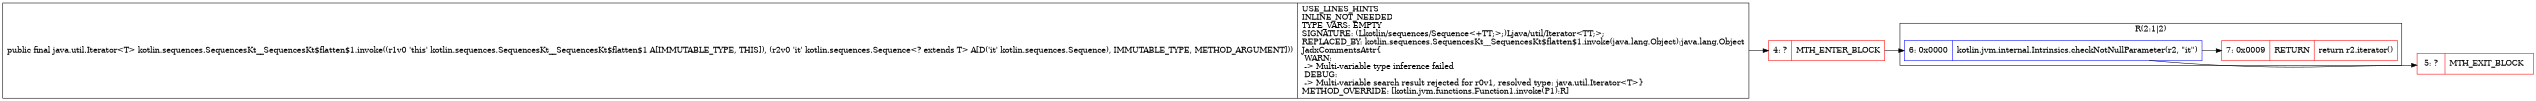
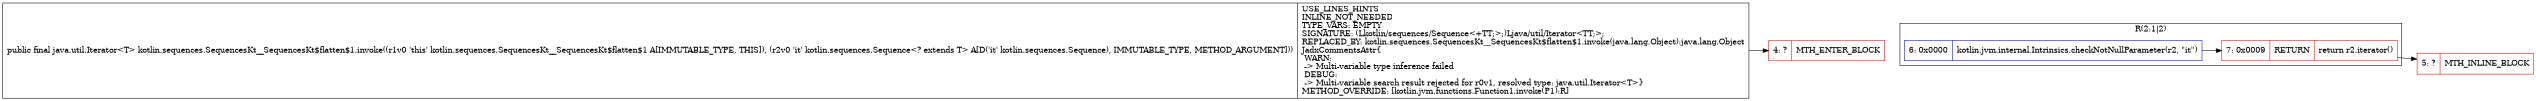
edge "4: ?" -> "6: 0x0000": removed
node "5: ?": text "MTH_EXIT_BLOCK" -> "MTH_INLINE_BLOCK"
edge "6: 0x0000" -> "5: ?": now "7: 0x0009" -> "5: ?"
